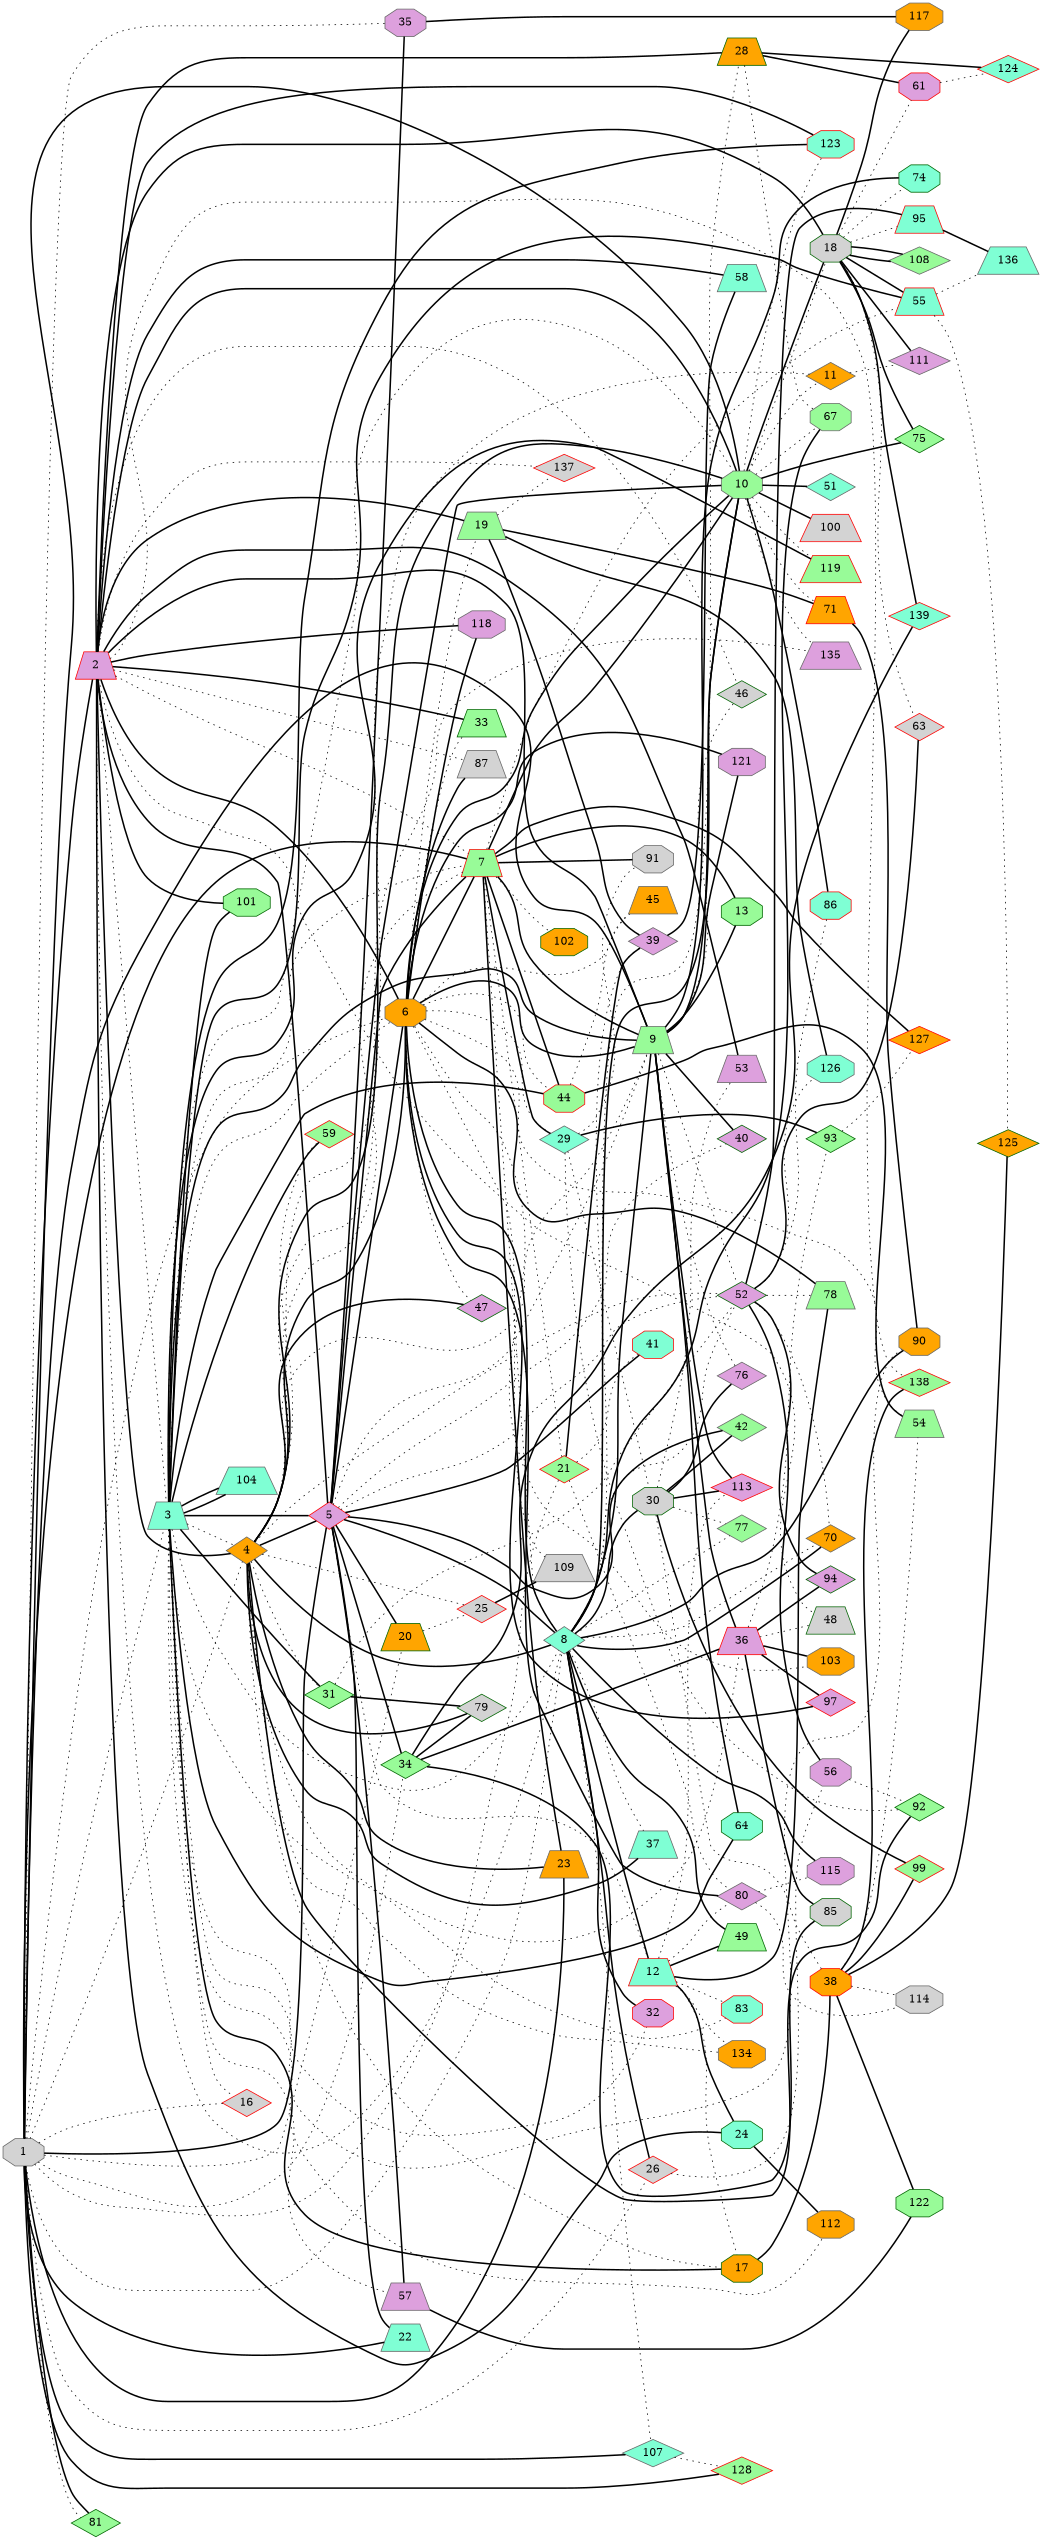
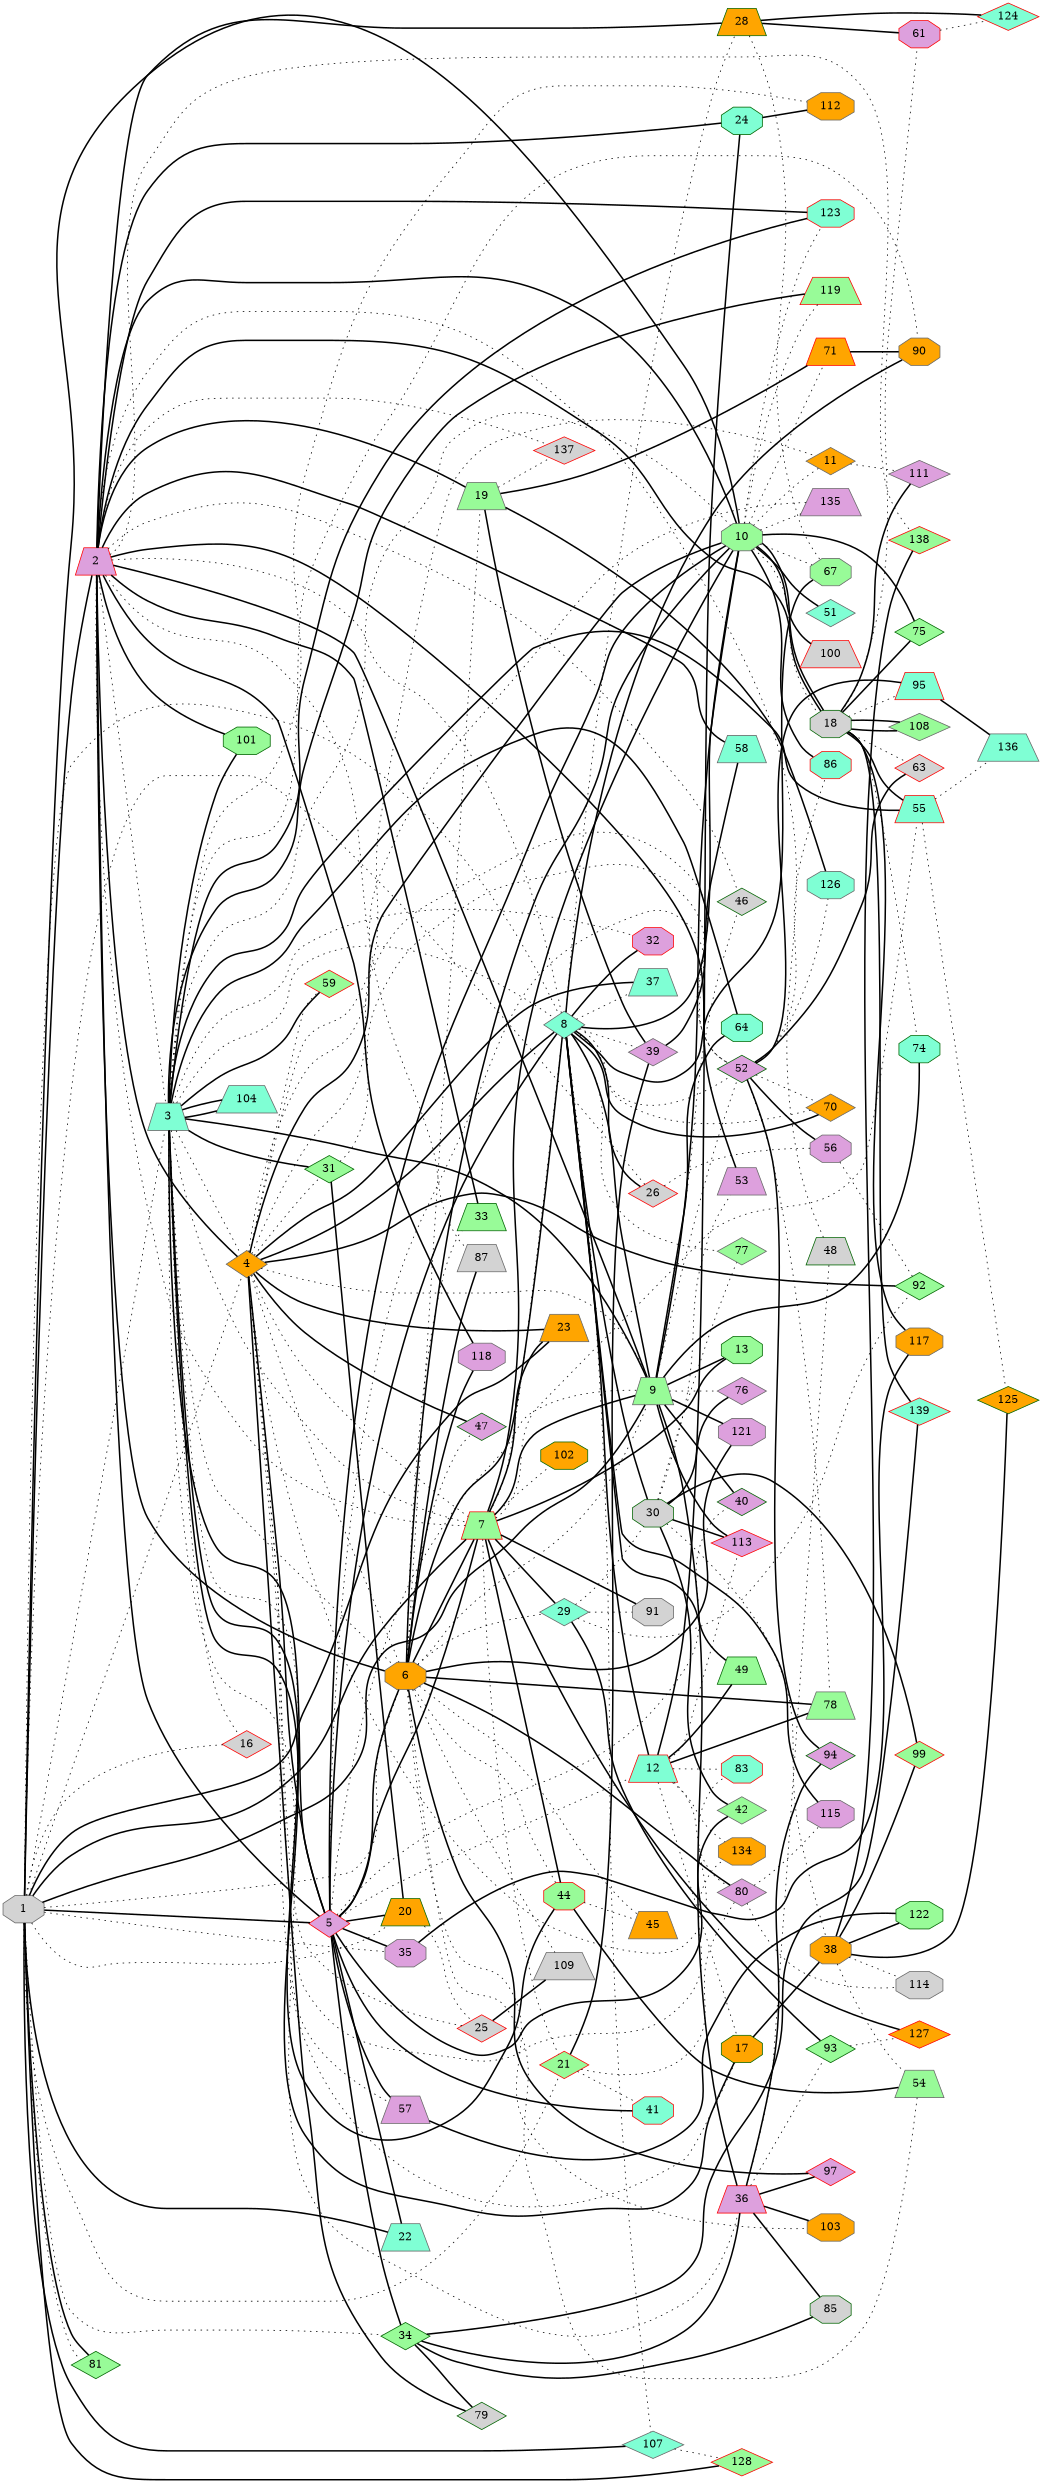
edge "6" -- "9": style bold -> dotted
edge "6" -- "4": style bold -> dotted
edge "31" -- "79": now "31" -- "20"
node "38": color red -> gray40
